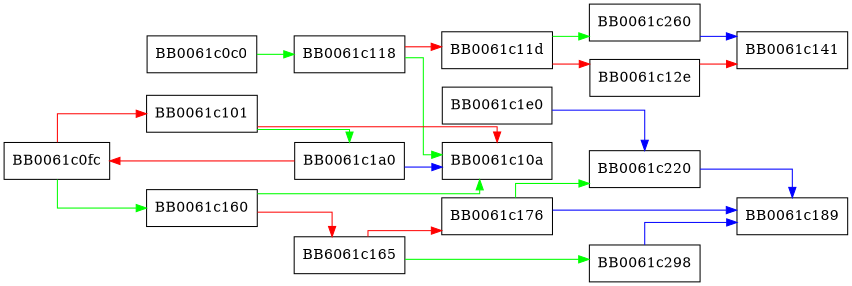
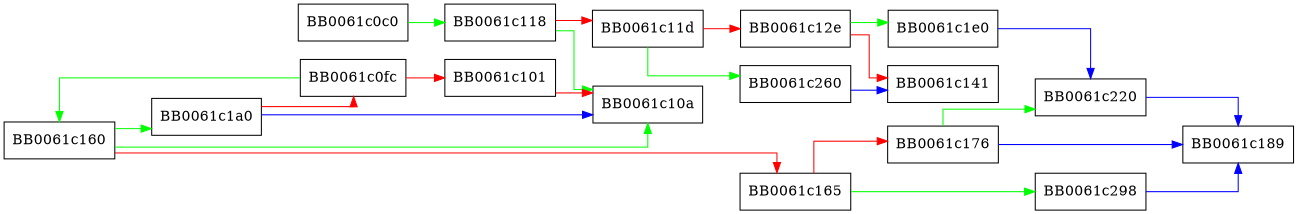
edge "BB0061c12e" -> "BB0061c1e0": added
edge "BB0061c101" -> "BB0061c1a0": now "BB0061c160" -> "BB0061c1a0"
node "BB6061c165": label "BB6061c165" -> "BB0061c165"
